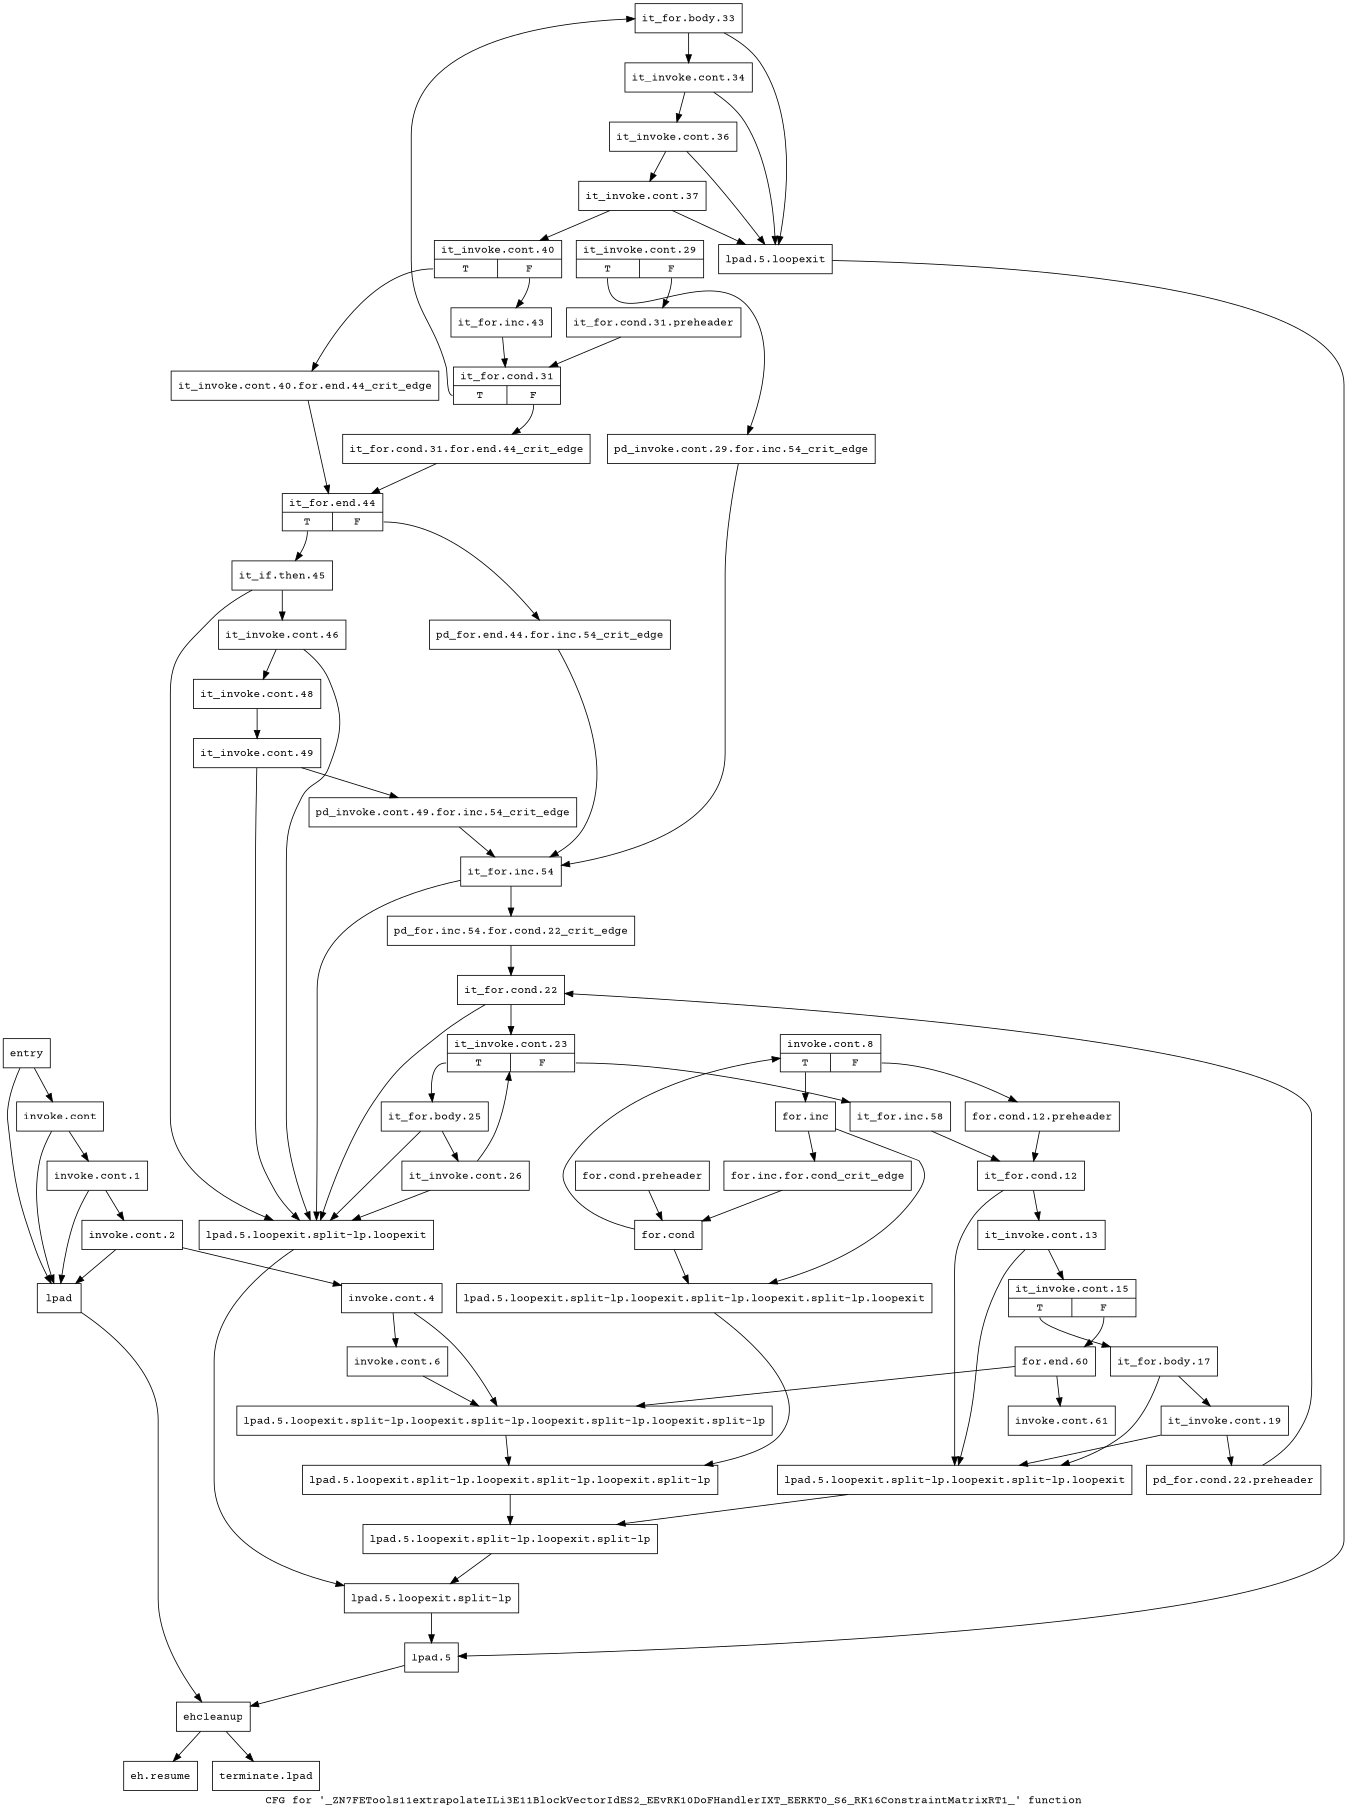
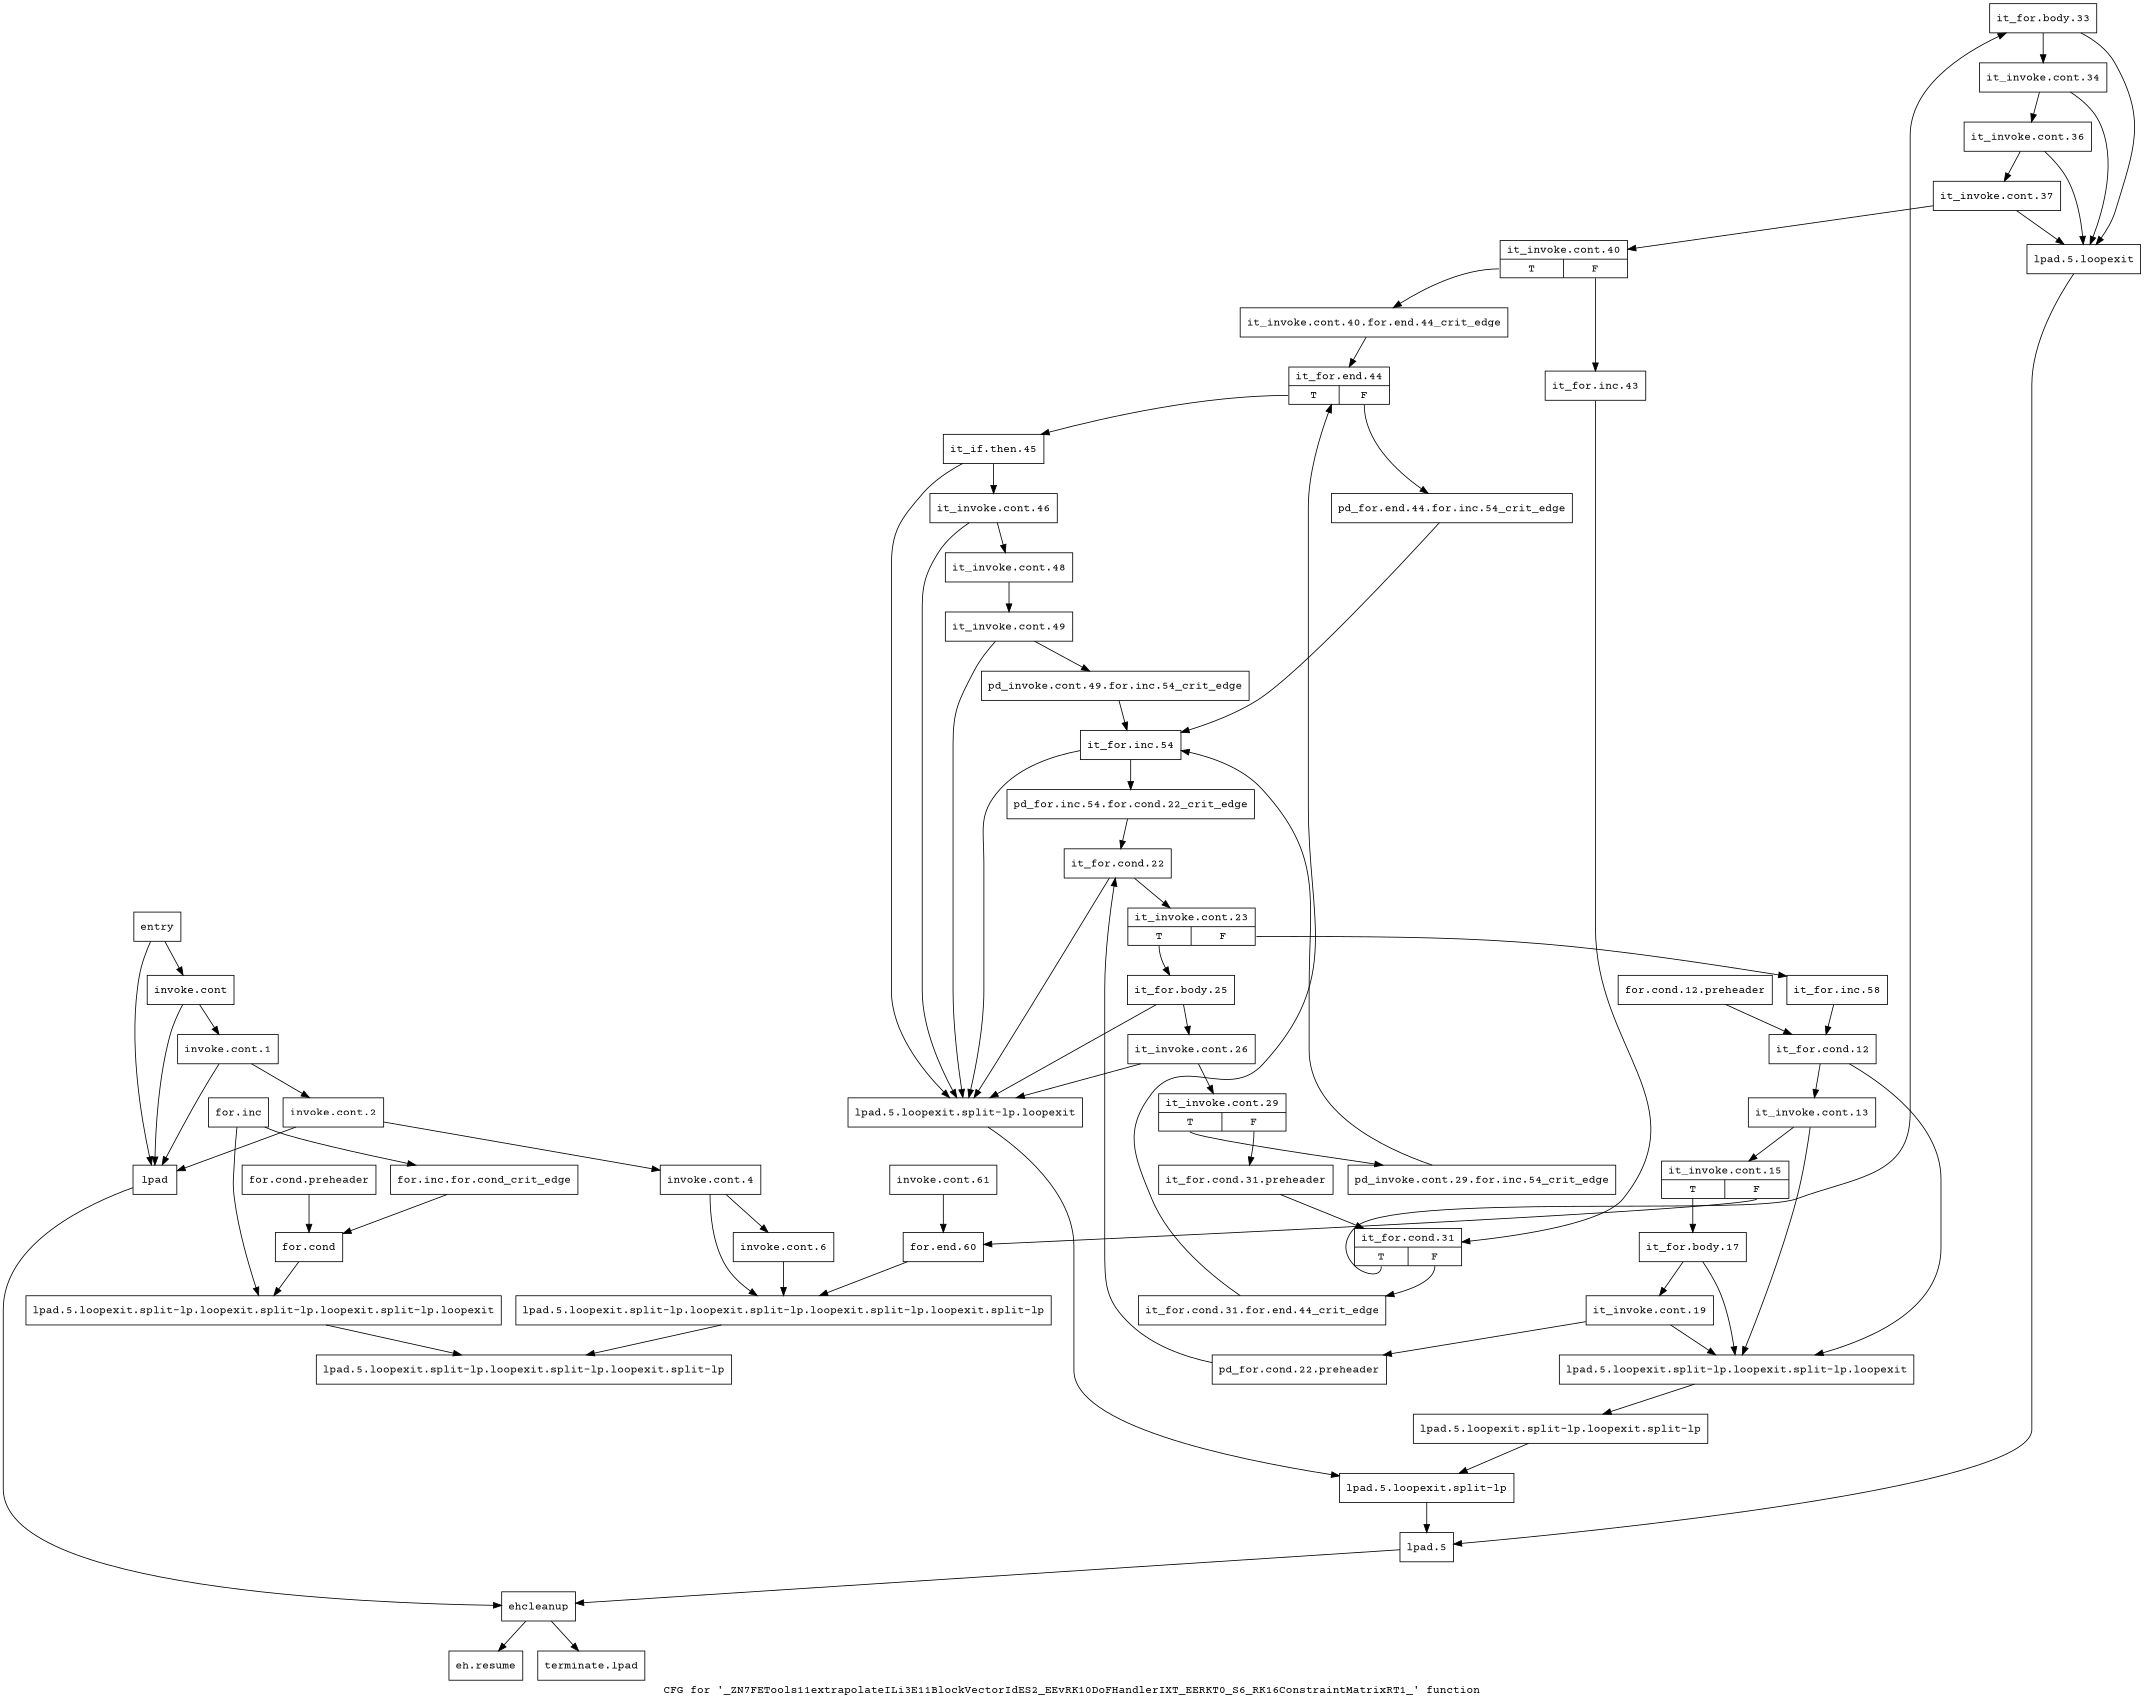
node "invoke.cont.8": removed
edge "it_invoke.cont.26" -> "it_invoke.cont.23": now "it_invoke.cont.26" -> "it_invoke.cont.29"
edge "for.end.60" -> "invoke.cont.61": reversed
edge "lpad.5.loopexit.split-lp.loopexit.split-lp.loopexit.split-lp" -> "lpad.5.loopexit.split-lp.loopexit.split-lp": removed
